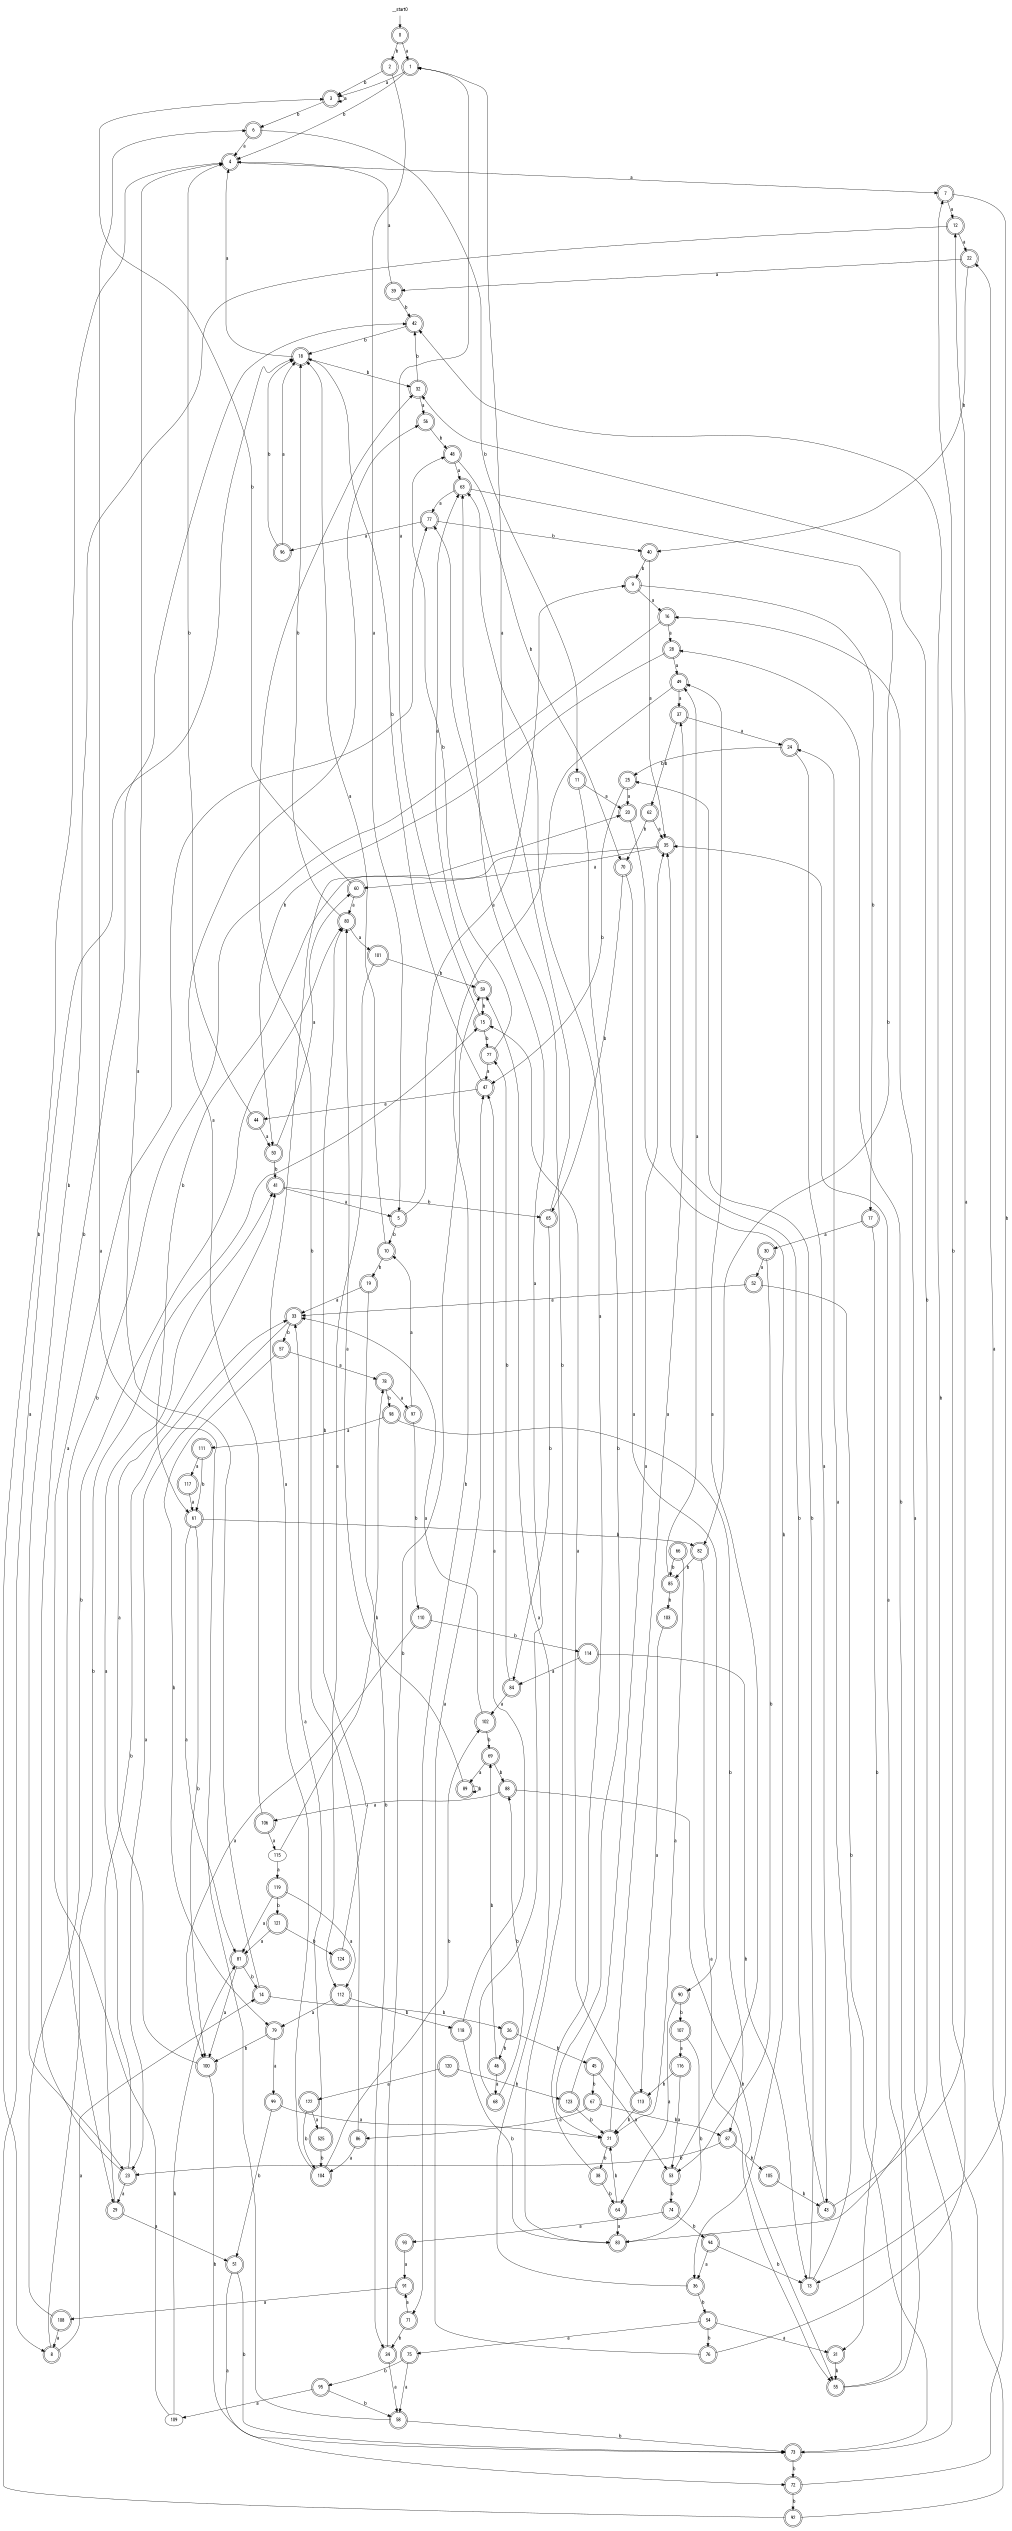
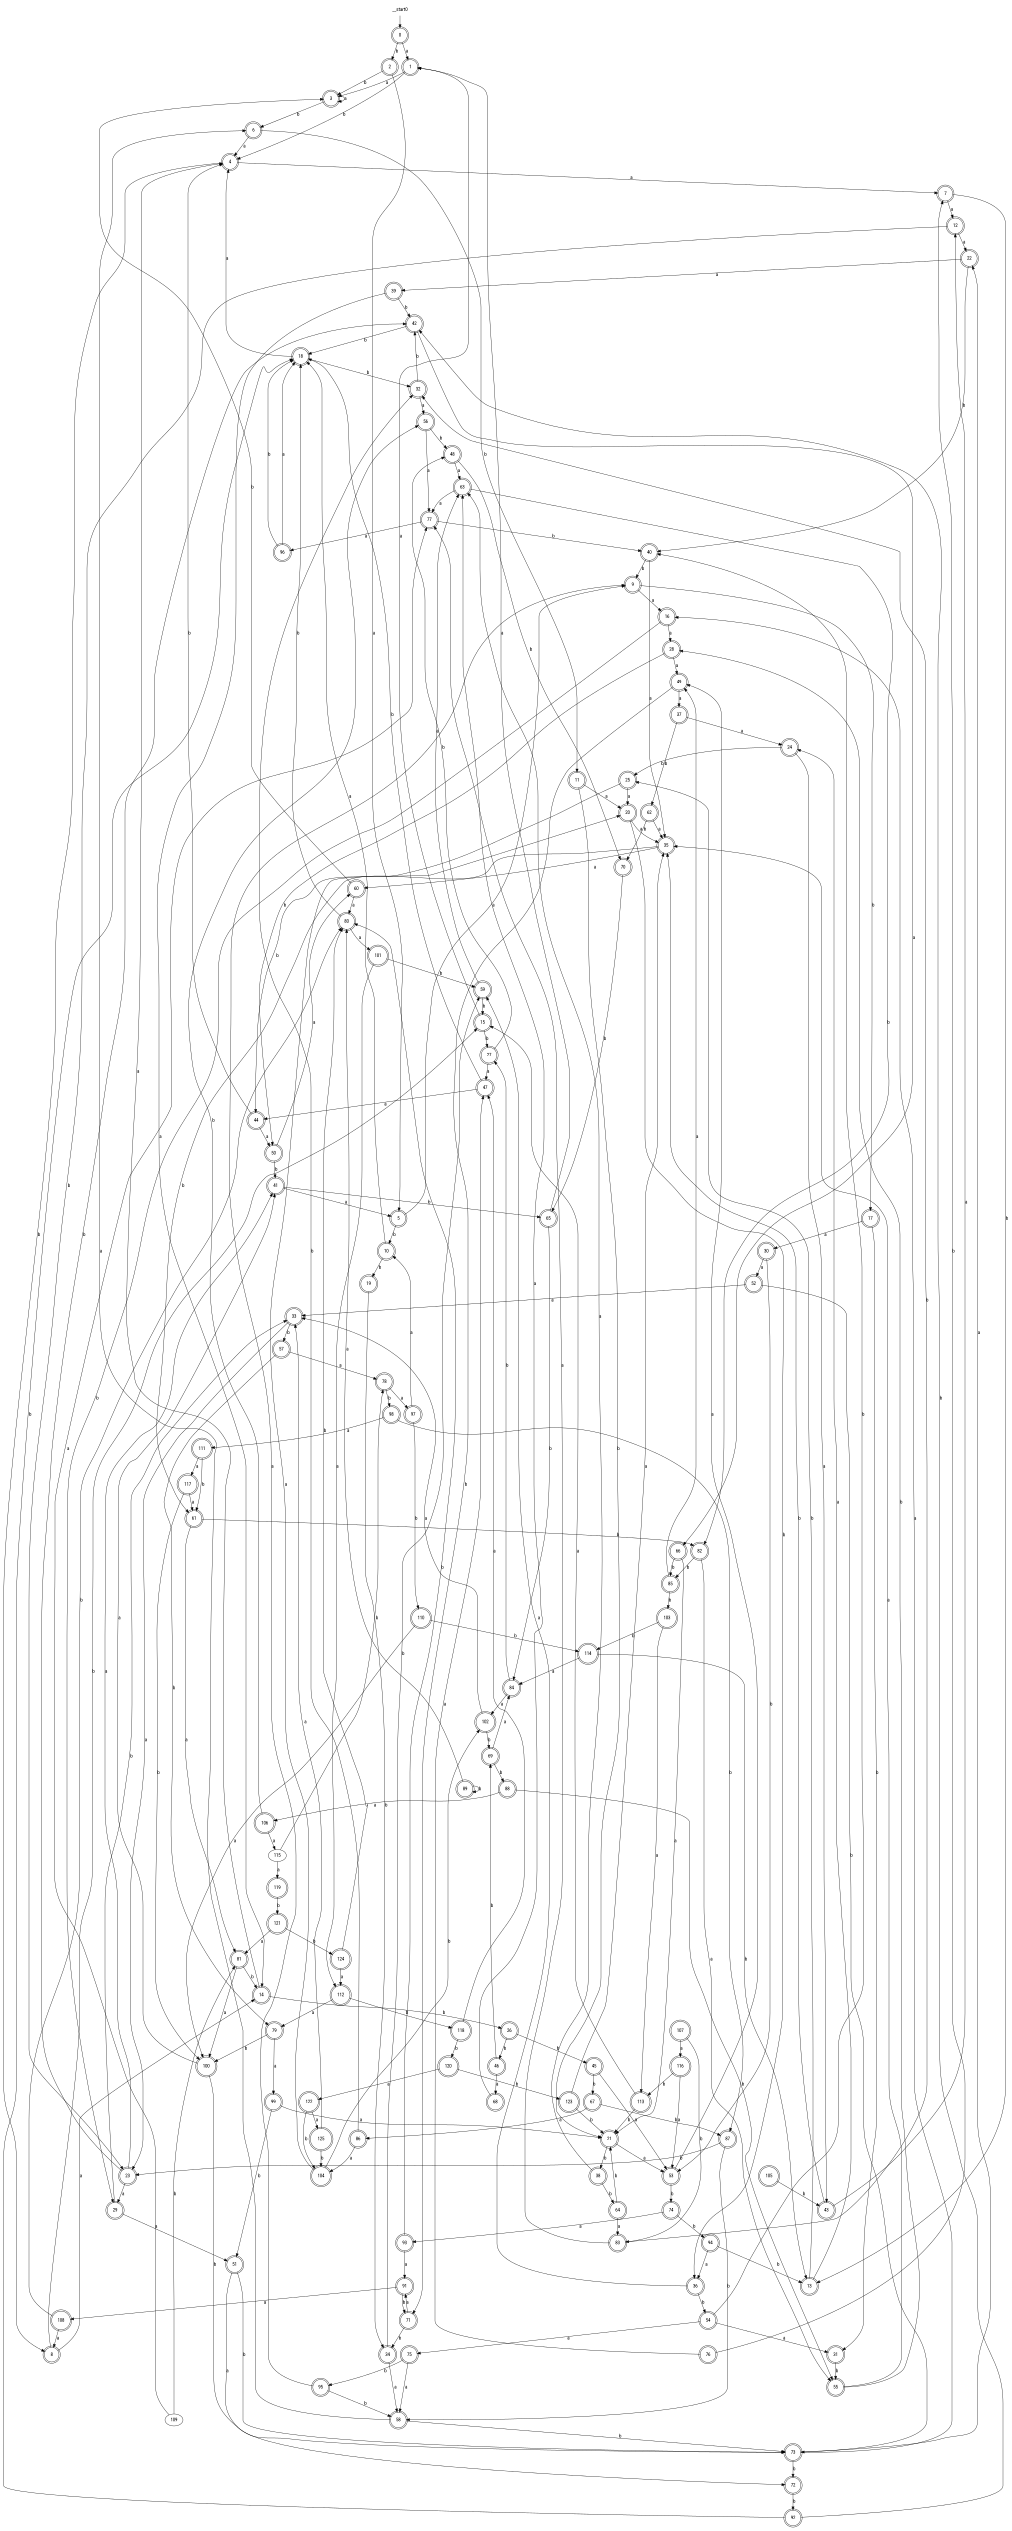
edge "39" -> "4": now "39" -> "14"
edge "56" -> "77": added, label "a"
edge "42" -> "66": added, label "a"
edge "20" -> "35": added, label "a"
edge "25" -> "47": now "25" -> "44"
edge "106" -> "56": label "a" -> "b"
edge "19" -> "33": removed, label "a"
edge "83" -> "77": label "b" -> "a"
edge "92" -> "18": label "a" -> "b"
edge "21" -> "37": now "21" -> "53"
edge "72" -> "22": now "73" -> "22"
edge "93" -> "80": added, label "b"
edge "103" -> "114": added, label "b"
edge "69" -> "89": now "69" -> "84"
edge "61" -> "100": now "117" -> "100"
edge "119" -> "81": removed, label "a"
edge "119" -> "112": now "124" -> "112"
edge "68" -> "88": removed, label "b"
node "90": removed
node "525": label "525" -> "125"
edge "87" -> "105": now "87" -> "58"
edge "118" -> "83": now "118" -> "120"
edge "91" -> "71": added, label "b"
edge "54" -> "76": now "54" -> "40"
edge "95" -> "109": now "95" -> "9"
